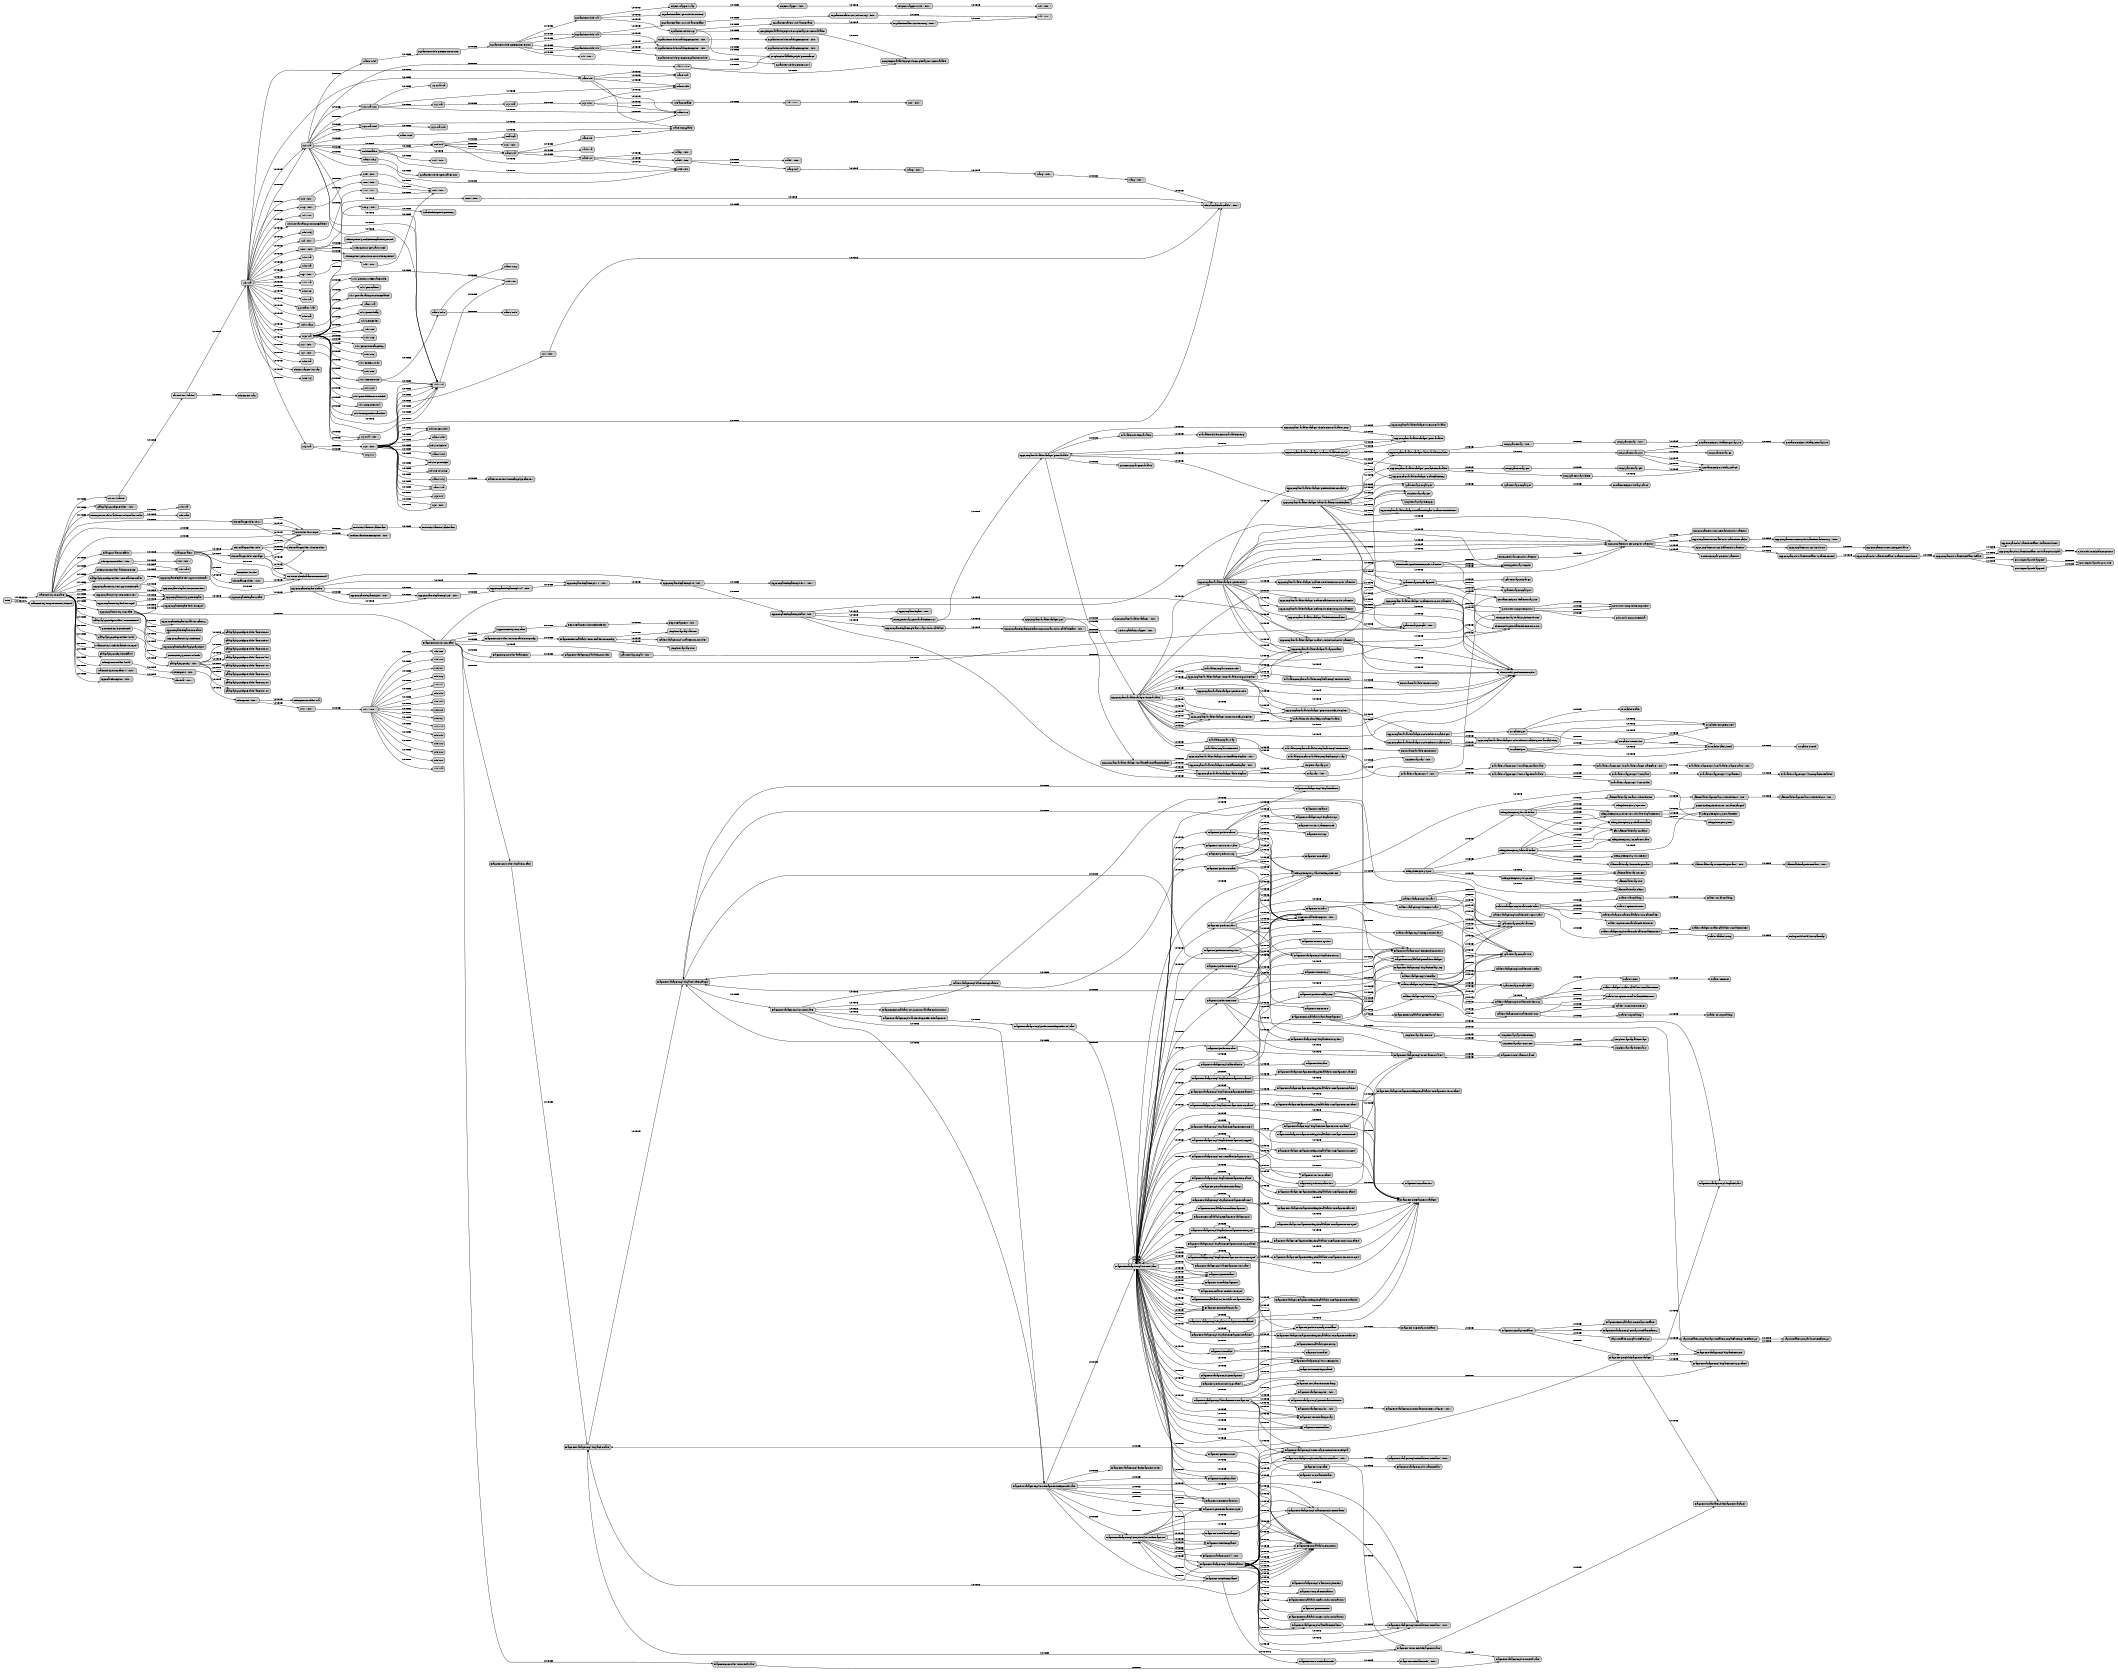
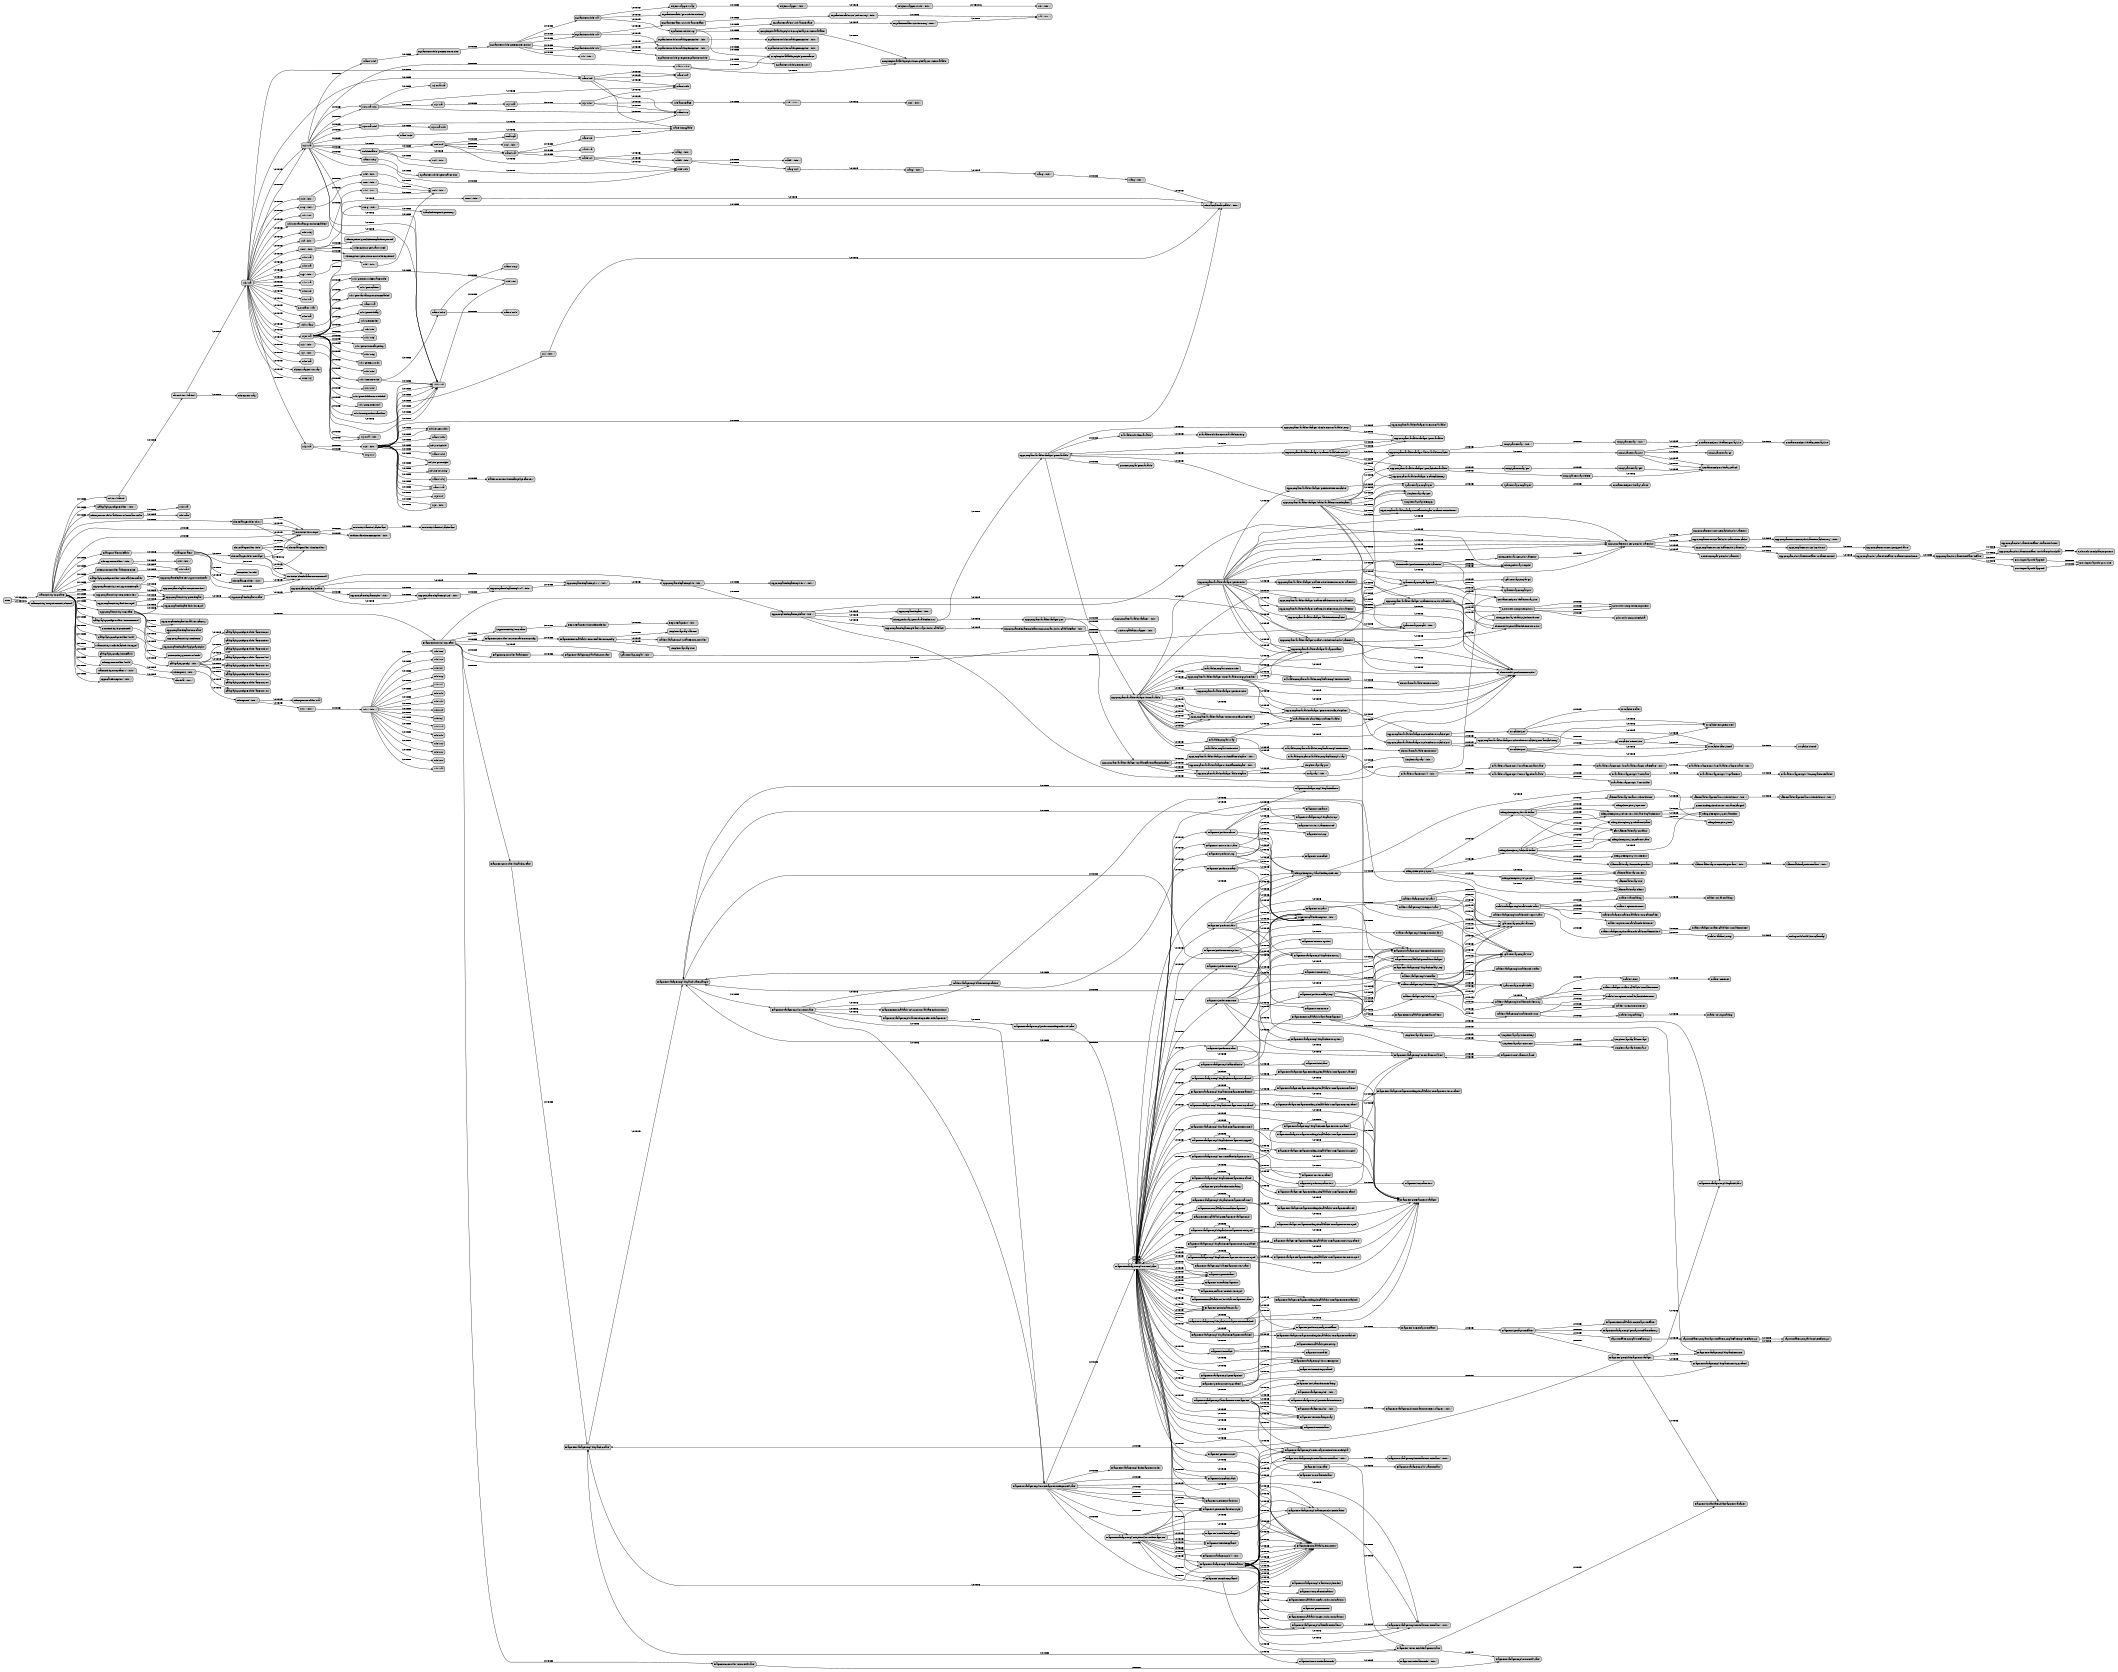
edge "IObjectWrapper$Stub(<init>)" -> "zzb(<init>)": label "SIMPLE" -> "SYMBOLIC"
edge "DialogsKt(alert)" -> "AlertDialogBuilder(title)": removed, label "SIMPLE"
edge "AlertDialogBuilder(title)" -> "Intrinsics(checkParameterIsNotNull)": label "SIMPLE" -> "SYMBOLIC"
edge "AppCompatDrawableManager(createButtonColorStateList)" -> "ThemeUtils(getDisabledThemeAttrColor)": reversed
edge "AppCompatDrawableManager(setPorterDuffColorFilter)" -> "DrawableUtils(canSafelyMutateDrawable)": now "DrawableCompat(wrap)" -> "DrawableUtils(canSafelyMutateDrawable)"
edge "Fragment(setHideReplaced)" -> "Fragment(ensureAnimationInfo)": label "SYMBOLIC" -> "SIMPLE"
